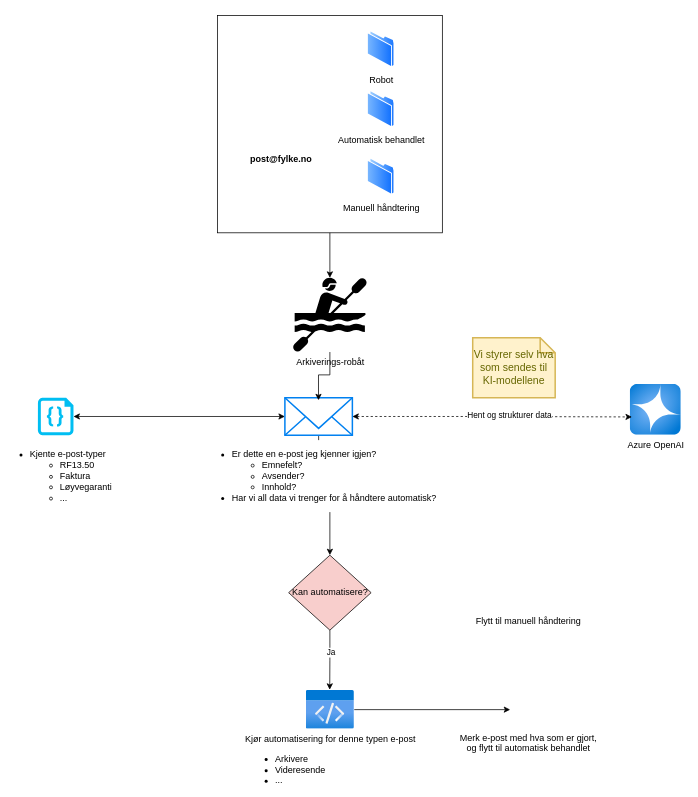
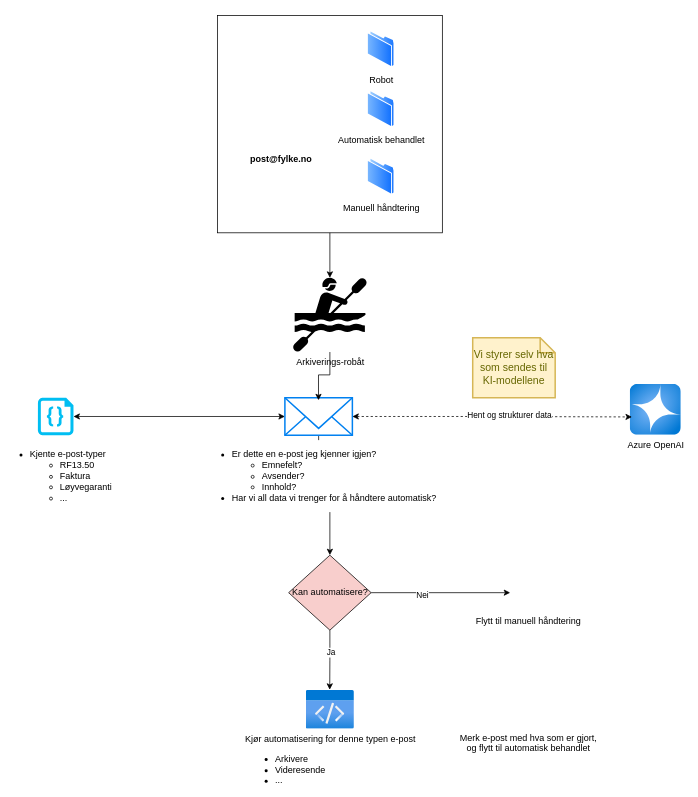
edge "Kan automatisere?" -> "Flytt til manuell håndtering": added, label "Nei"
edge "Kjør automatisering for denne typen e-post Arkivere Videresende ..." -> "Merk e-post med hva som er gjort, og flytt til automatisk behandlet": removed
